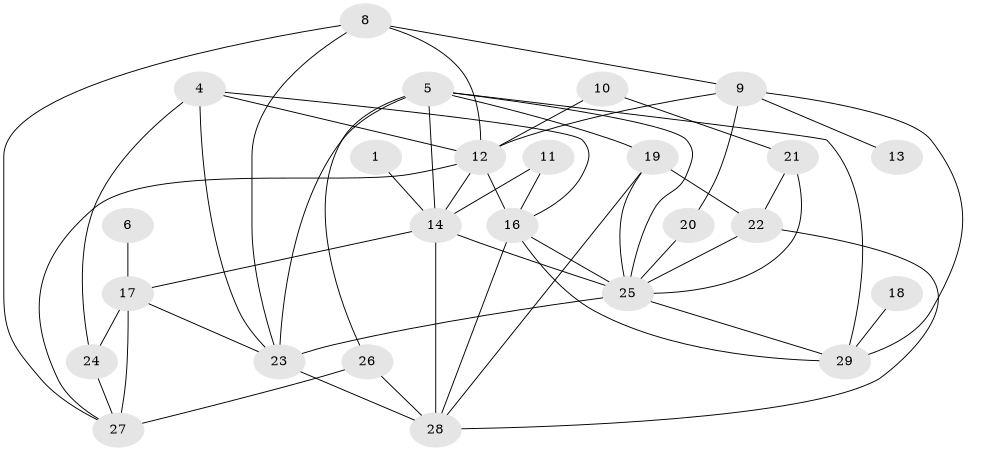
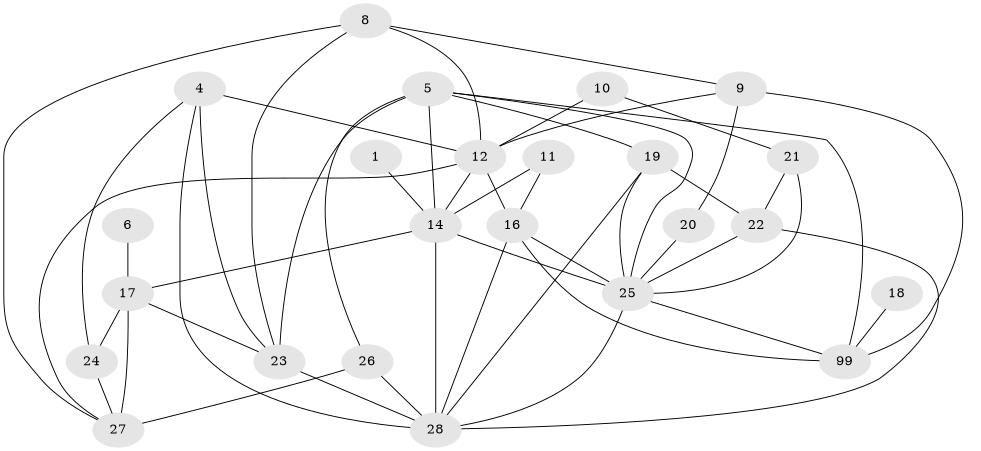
edge "4" -- "16": now "4" -- "28"
node "13": removed
edge "25" -- "23": now "25" -- "28"
node "29": label "29" -> "99"
